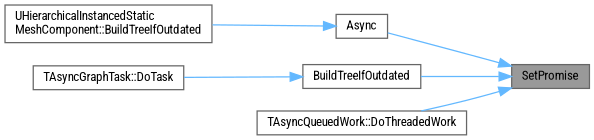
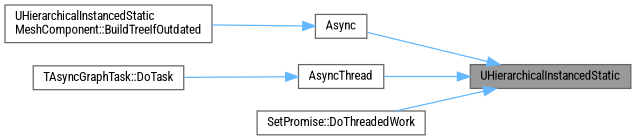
node "BuildTreeIfOutdated": label "BuildTreeIfOutdated" -> "AsyncThread"
node "SetPromise": label "SetPromise" -> "UHierarchicalInstancedStatic"
node "TAsyncQueuedWork::DoThreadedWork": label "TAsyncQueuedWork::DoThreadedWork" -> "SetPromise::DoThreadedWork"
